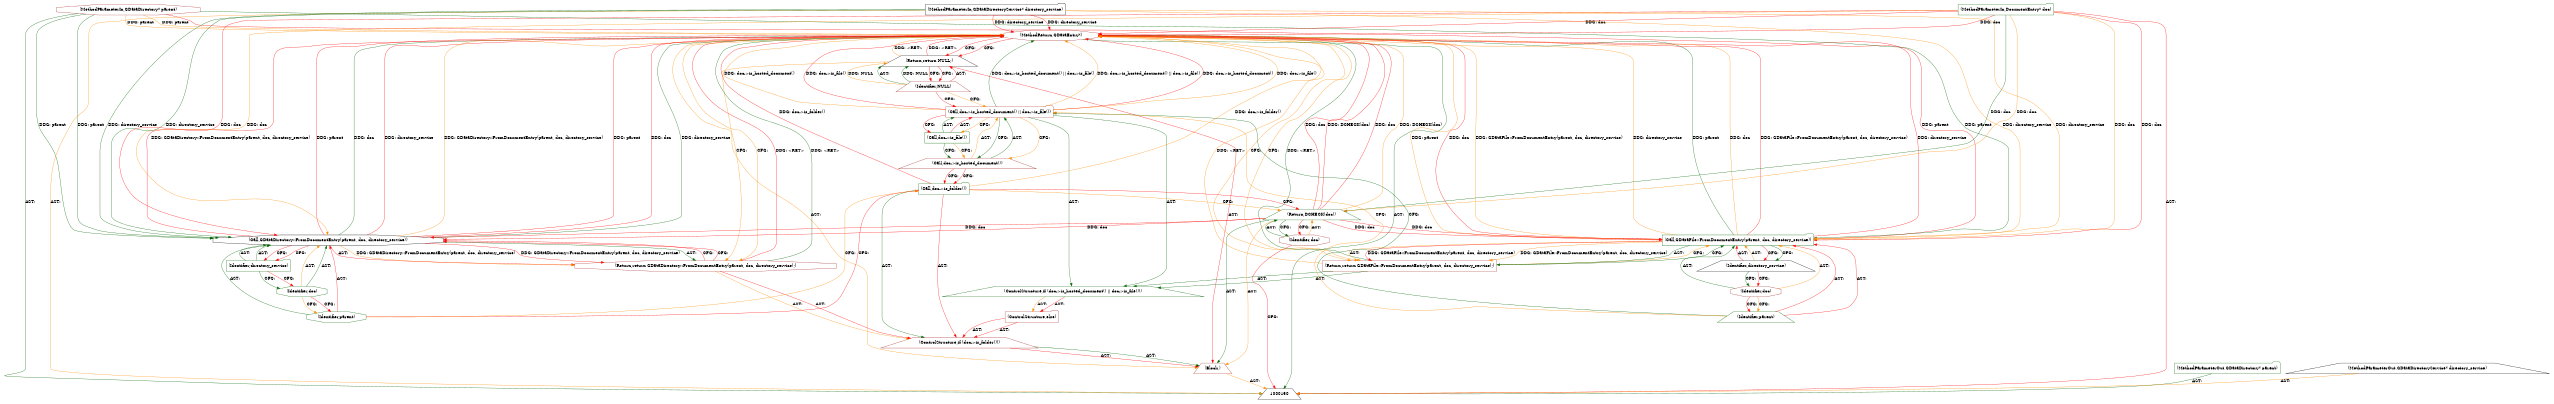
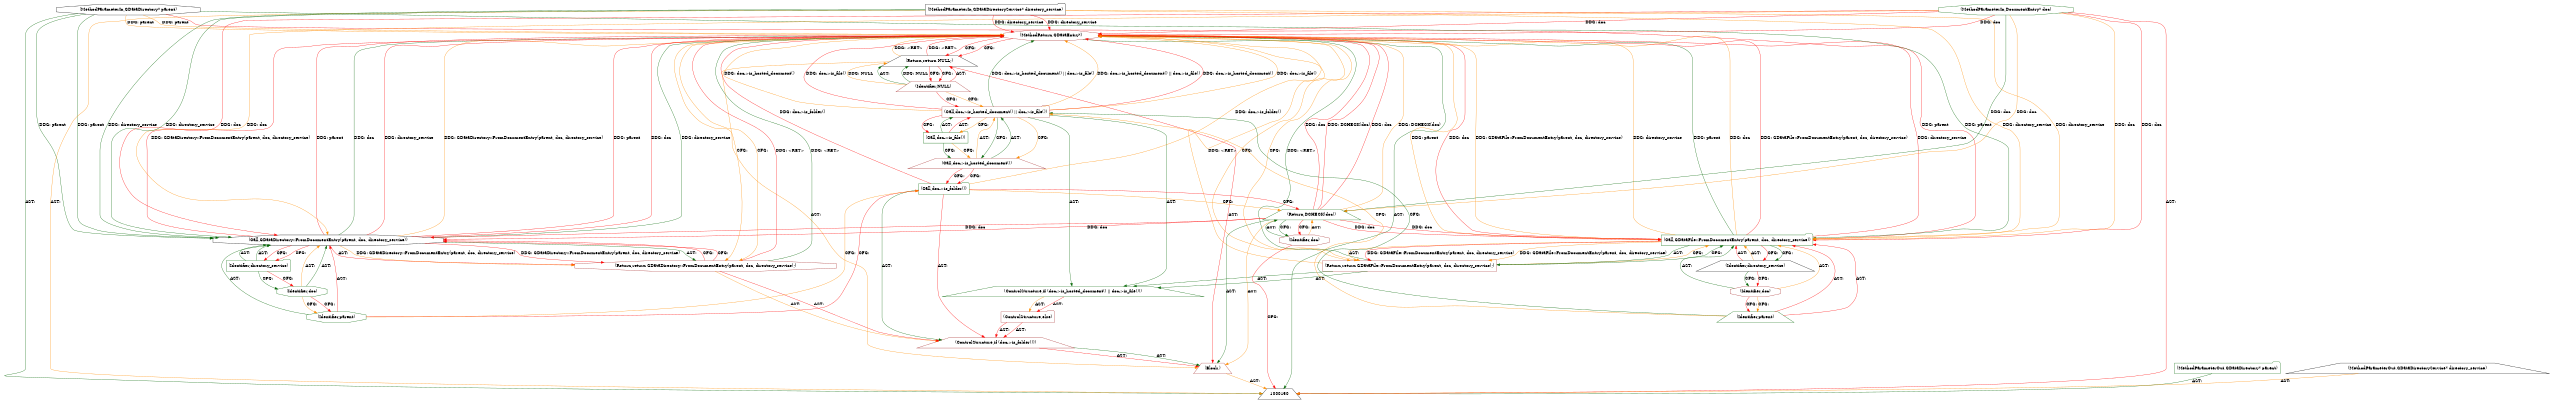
node "(MethodParameterIn,GDataDirectory* parent)": color brown -> black
node "(MethodParameterIn,DocumentEntry* doc)": shape folder -> octagon
